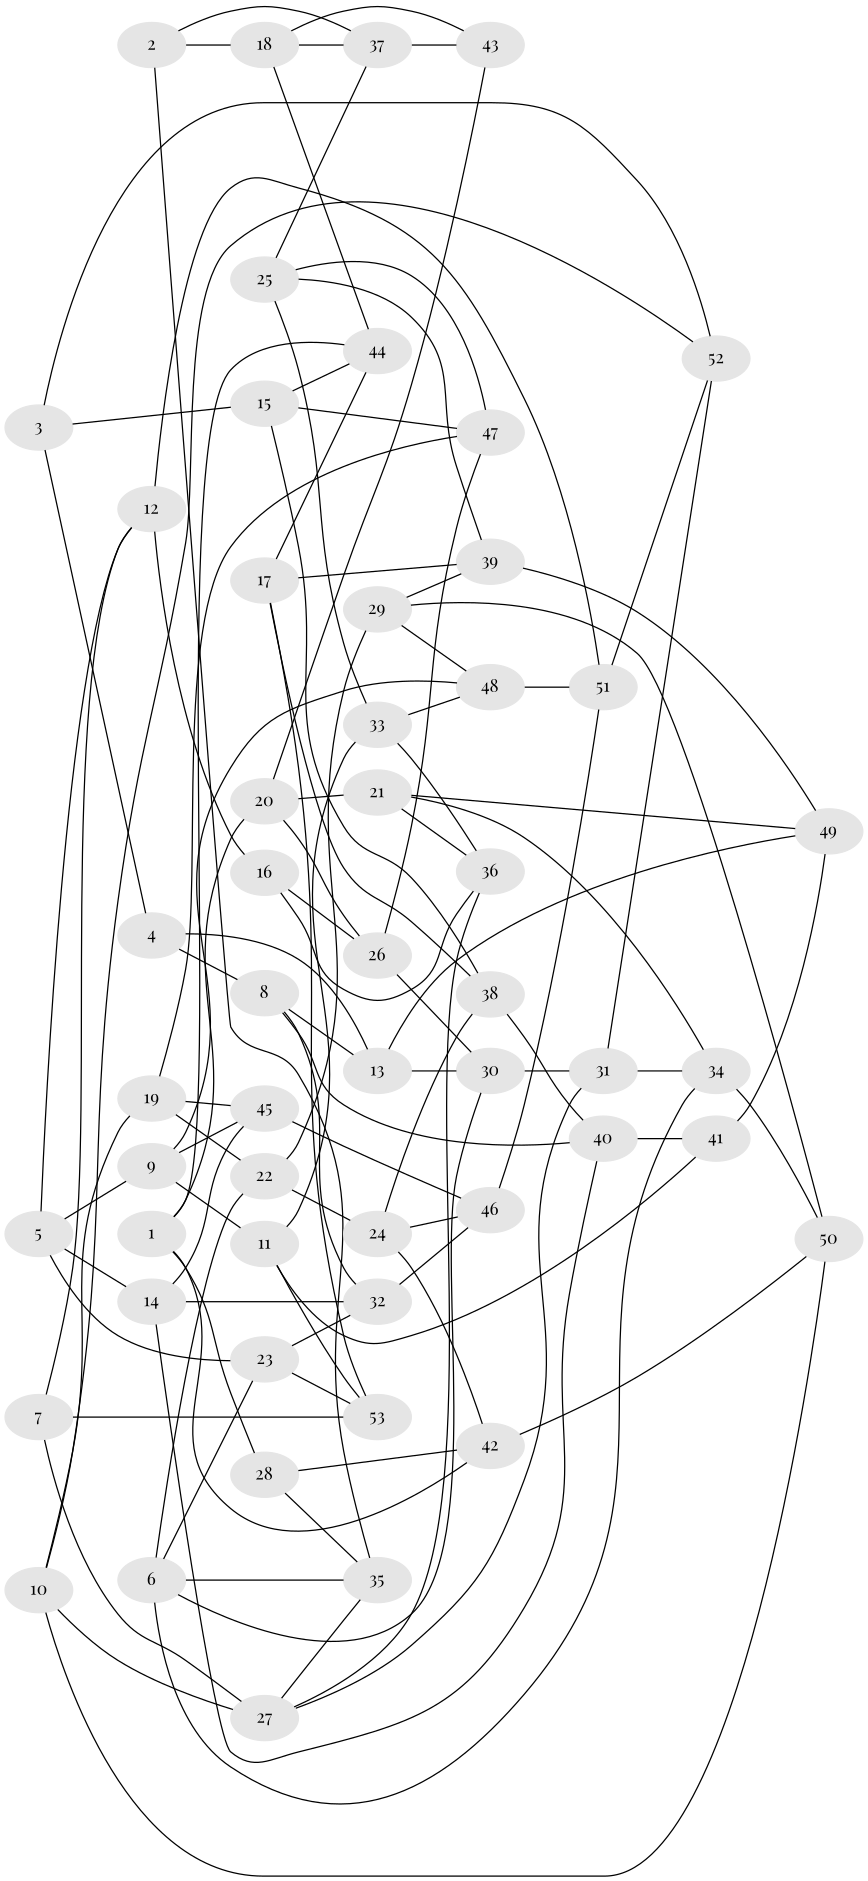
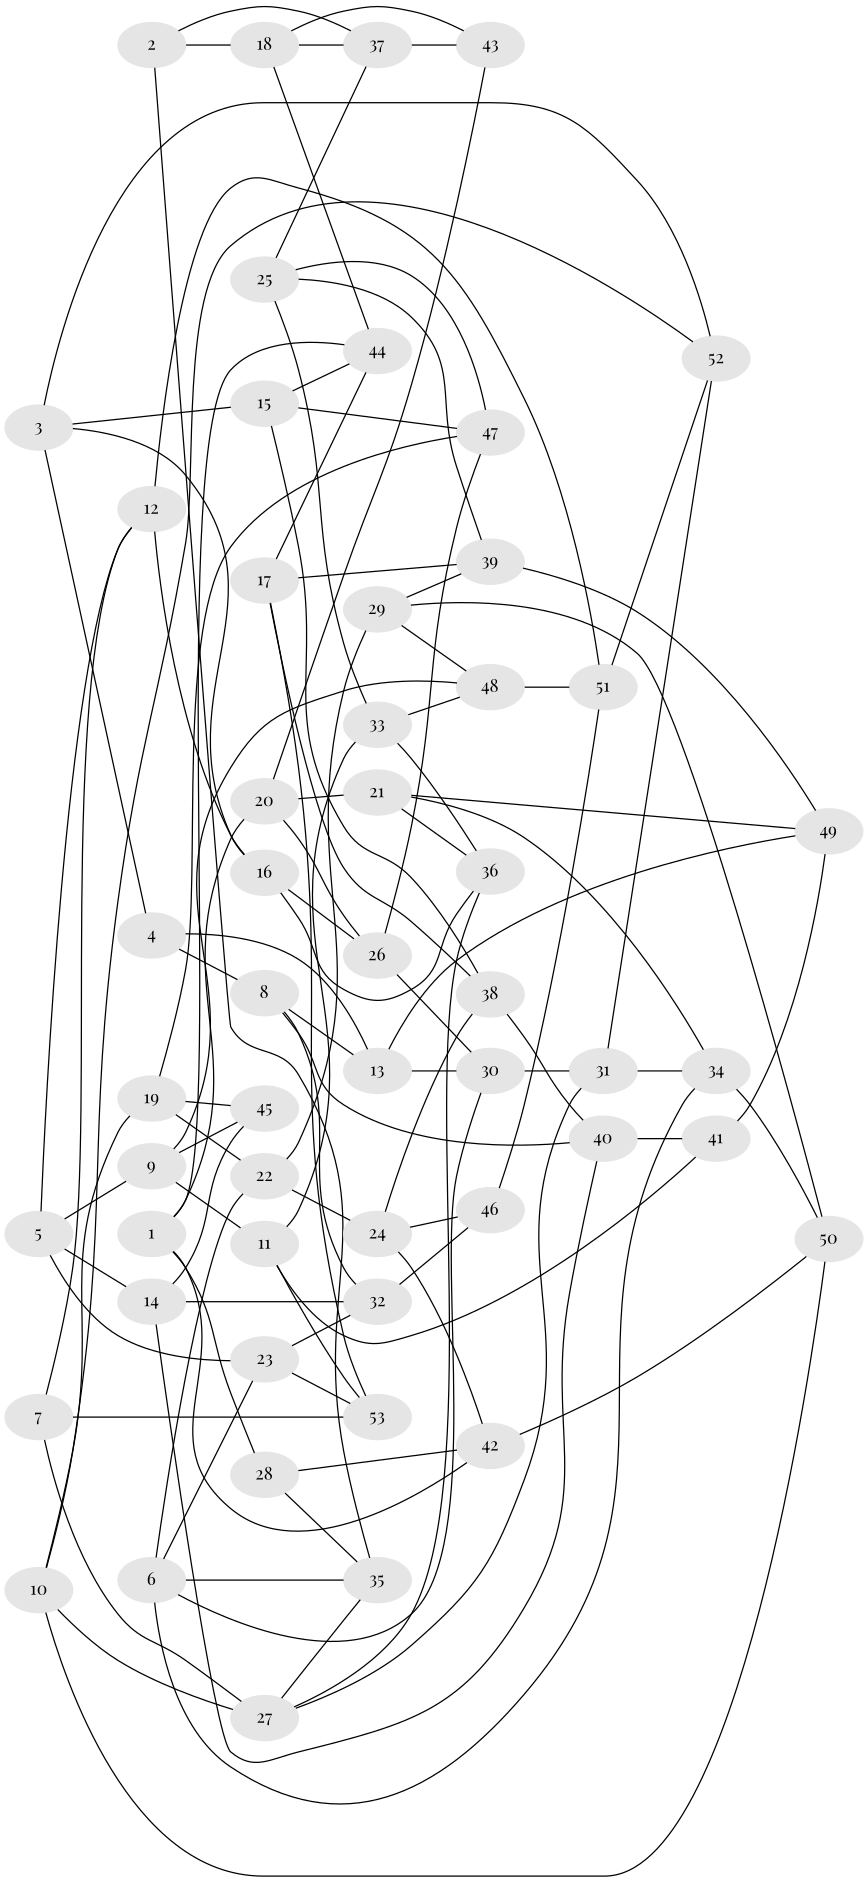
edge "3" -- "16": added
edge "45" -- "46": removed
